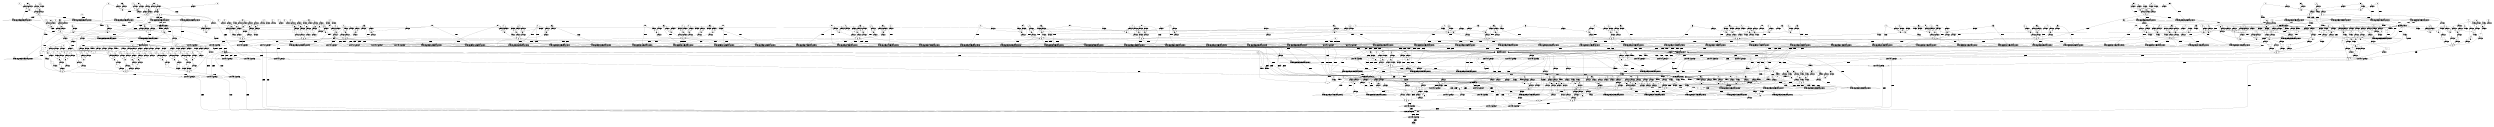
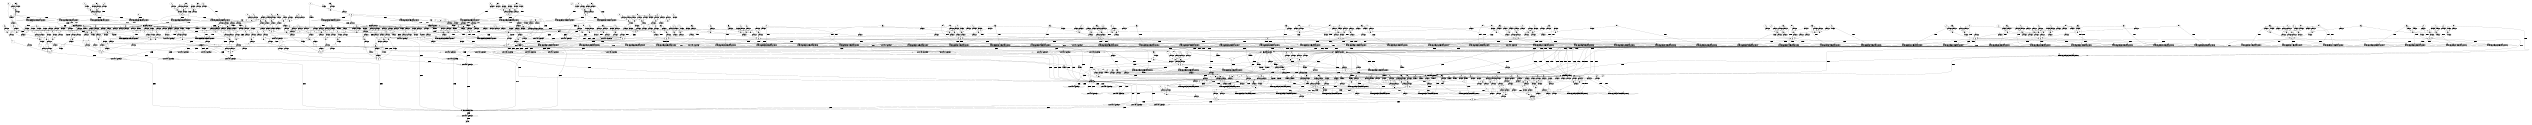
edge "DataFowHyperEdge_1_REC__f_argument_1" -> "REC__f_argument_0": now "DataFowHyperEdge_1_REC__f_argument_0" -> "REC__f_argument_0"
node "DataFowHyperEdge_10_REC_f_f_argument_3": added
node "true": removed
